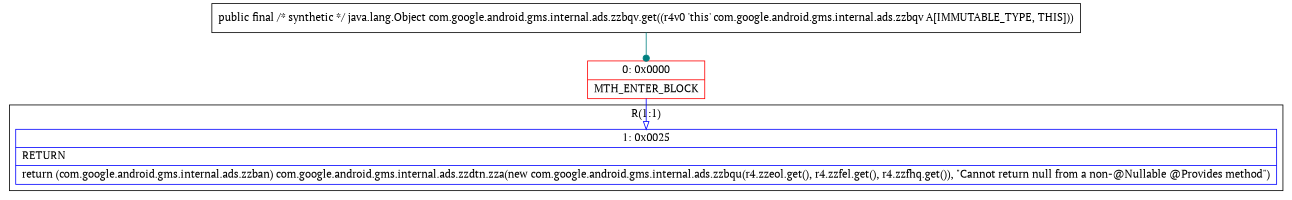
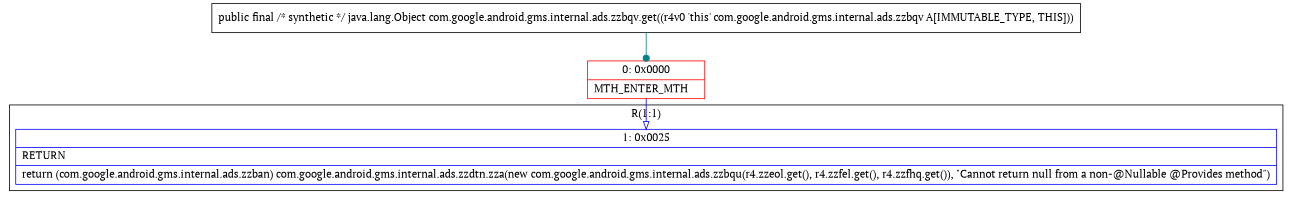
node "0: 0x0000": text "MTH_ENTER_BLOCK" -> "MTH_ENTER_MTH"
